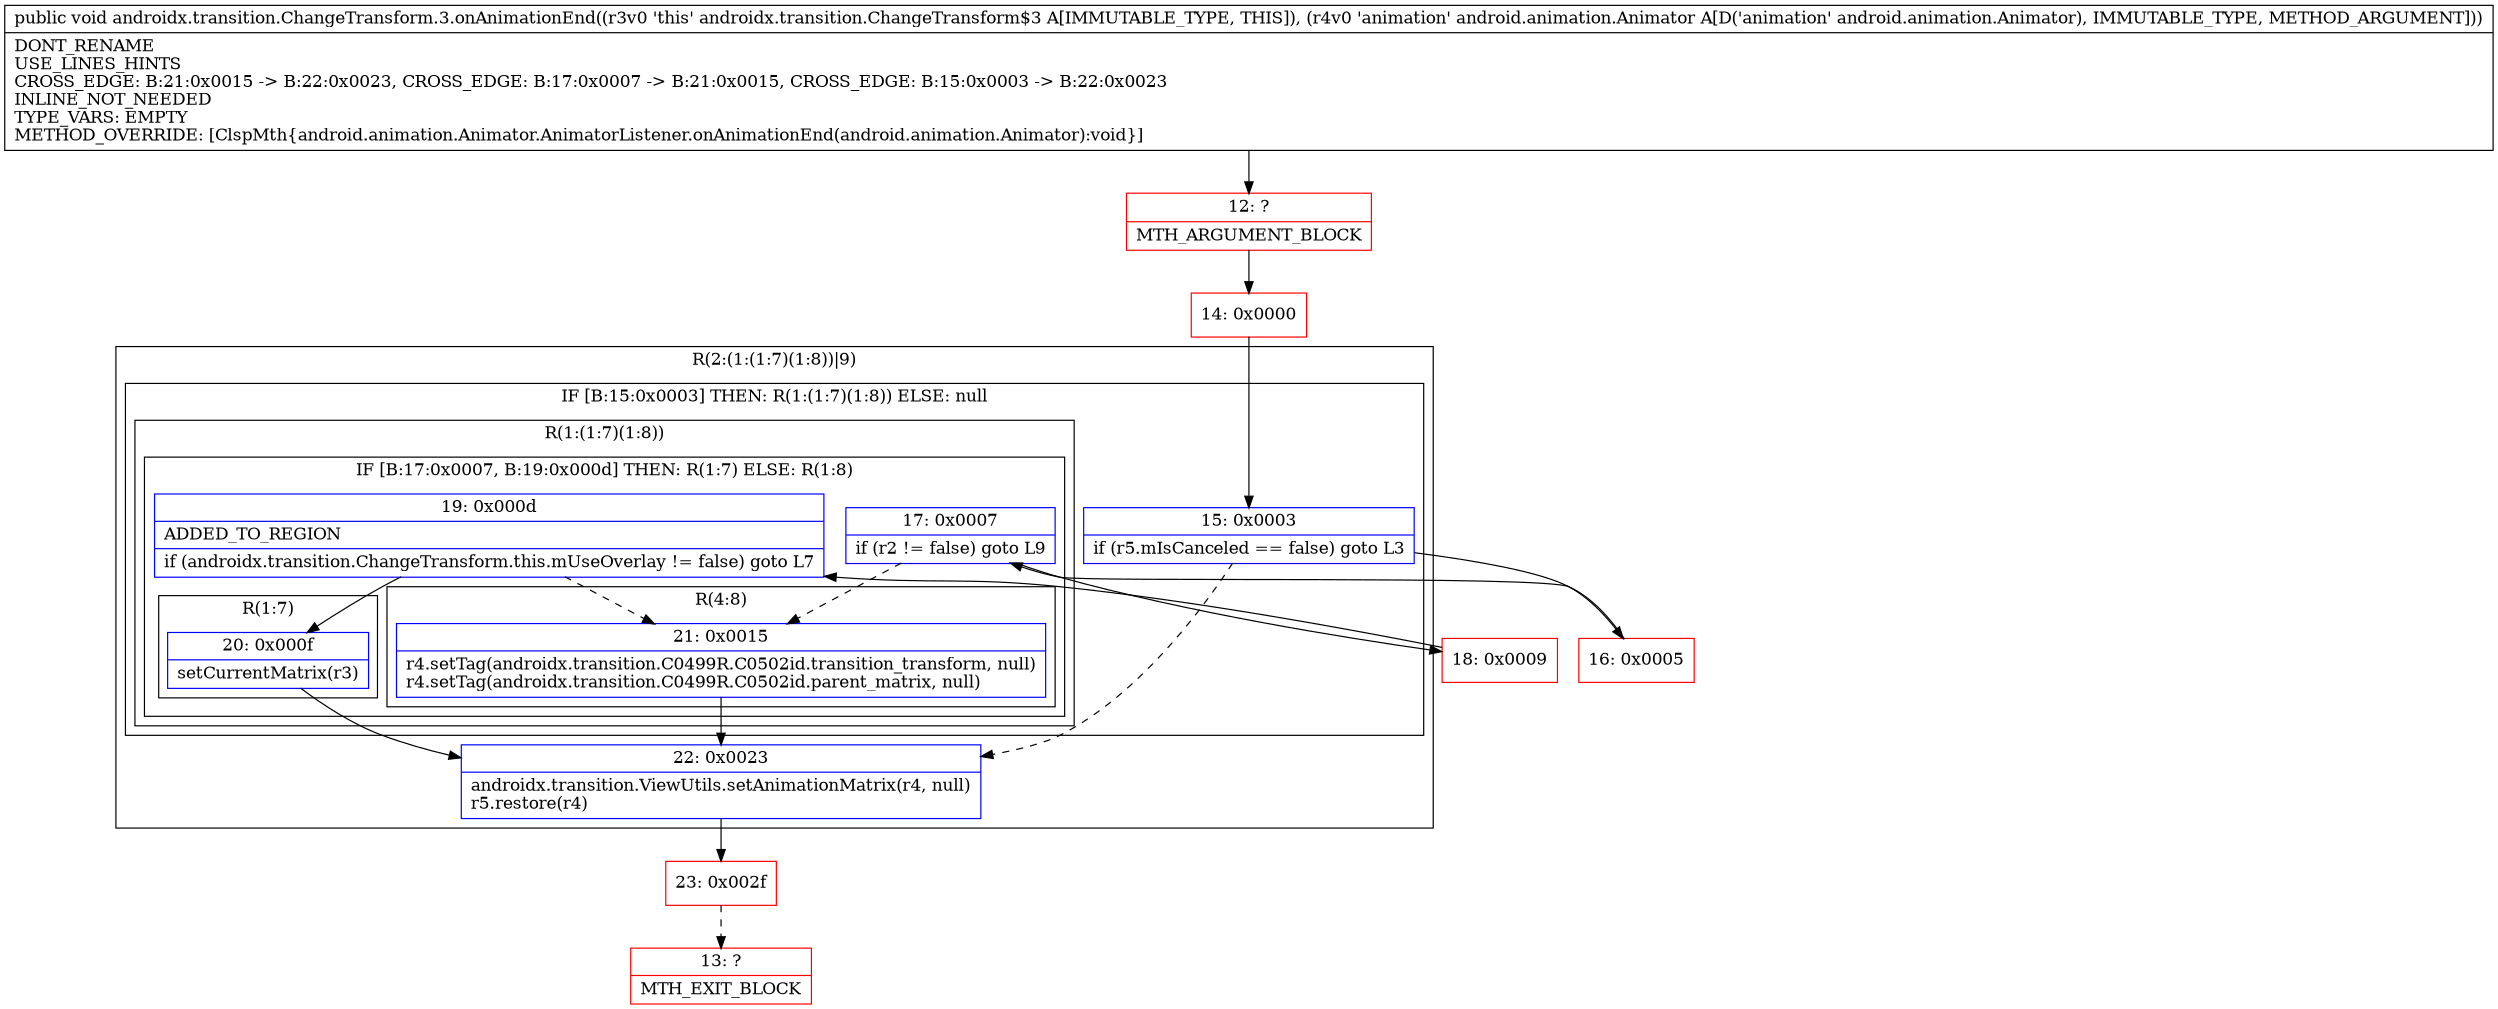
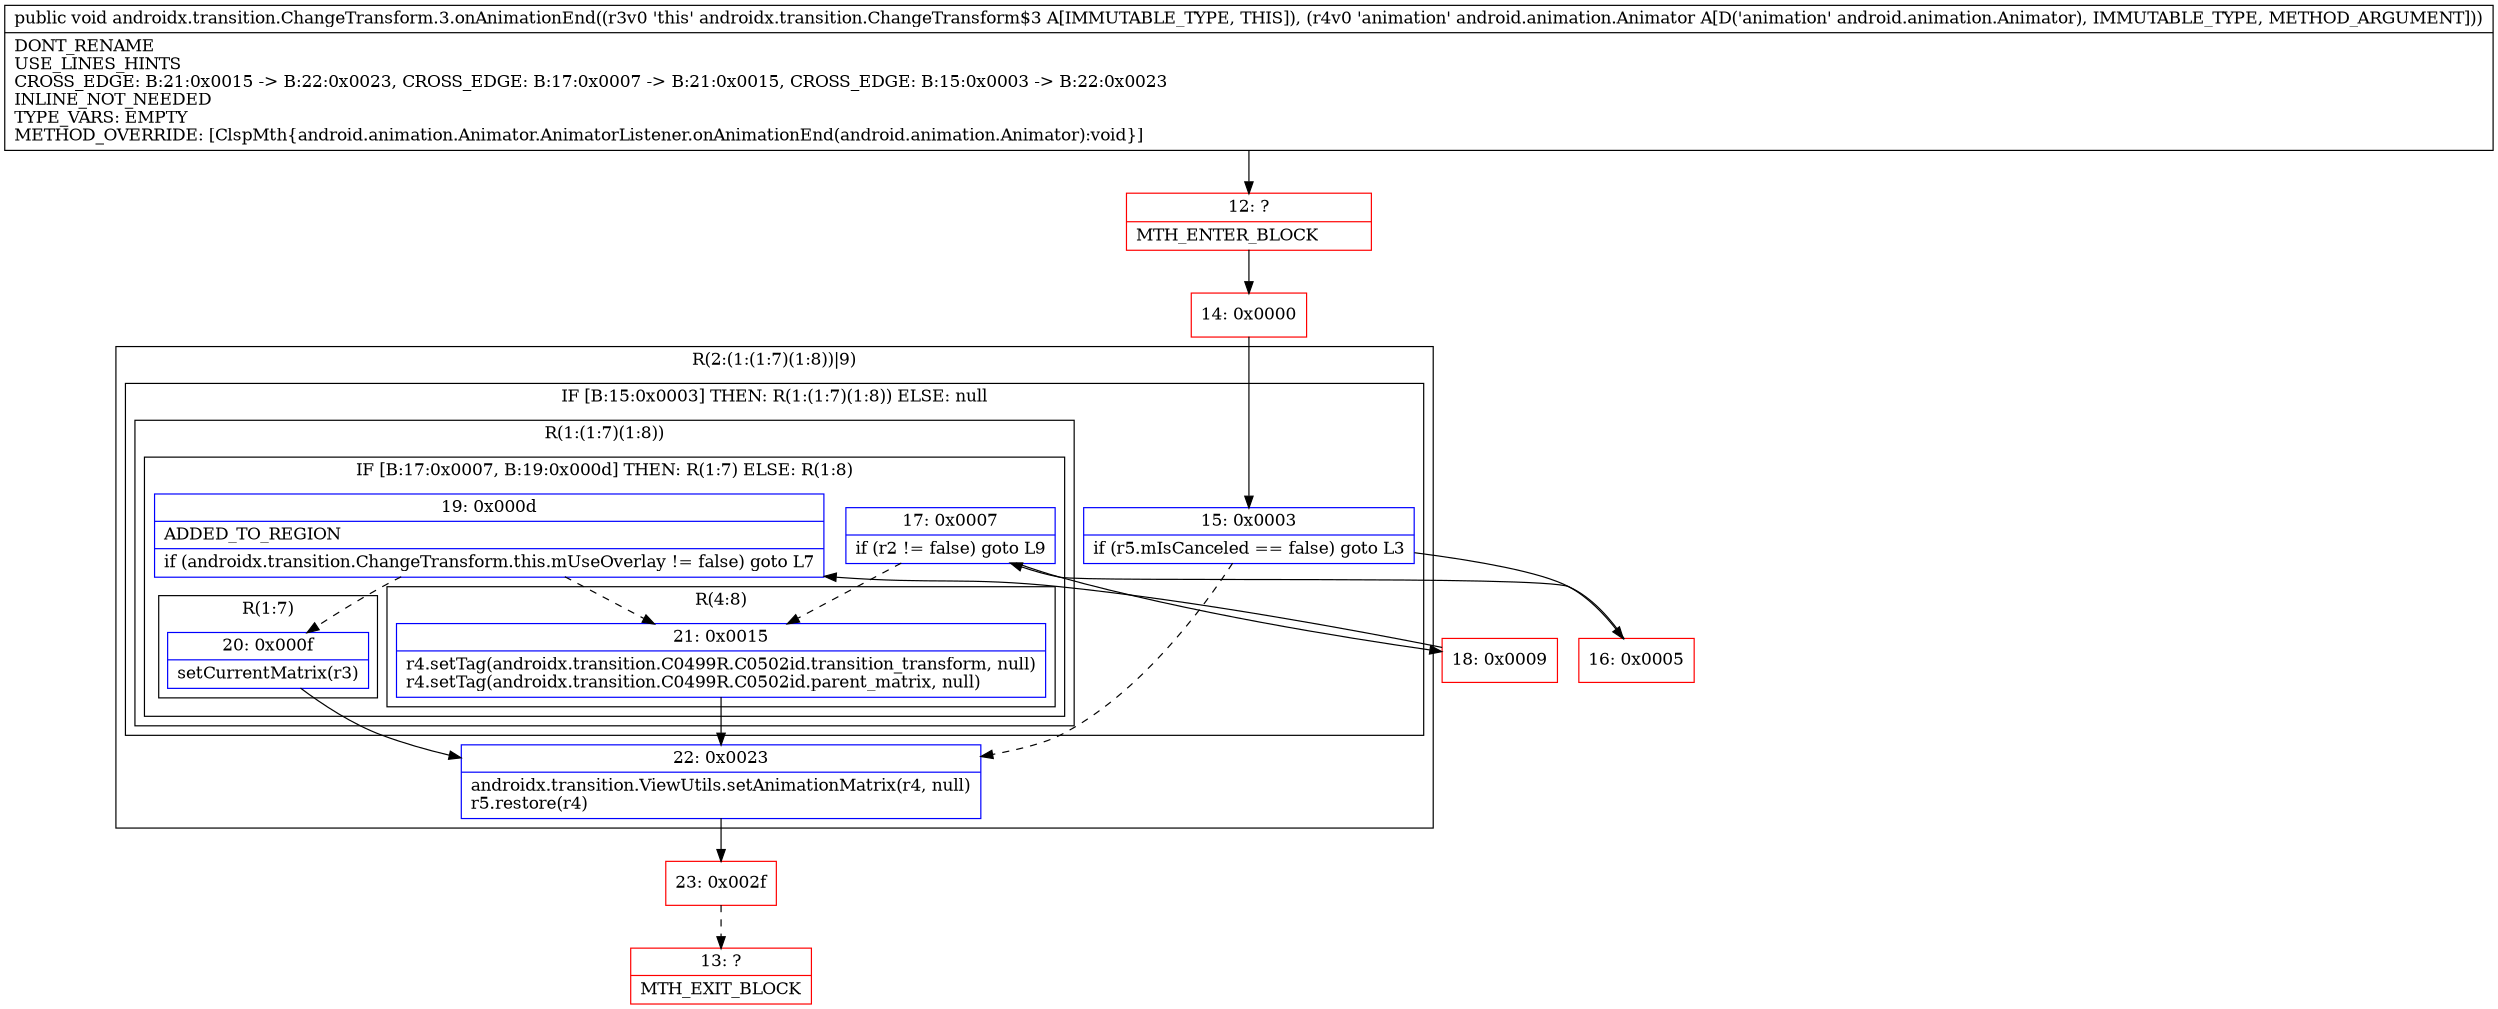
node "12: ?": text "MTH_ARGUMENT_BLOCK" -> "MTH_ENTER_BLOCK"
edge "19: 0x000d" -> "20: 0x000f": style solid -> dashed
